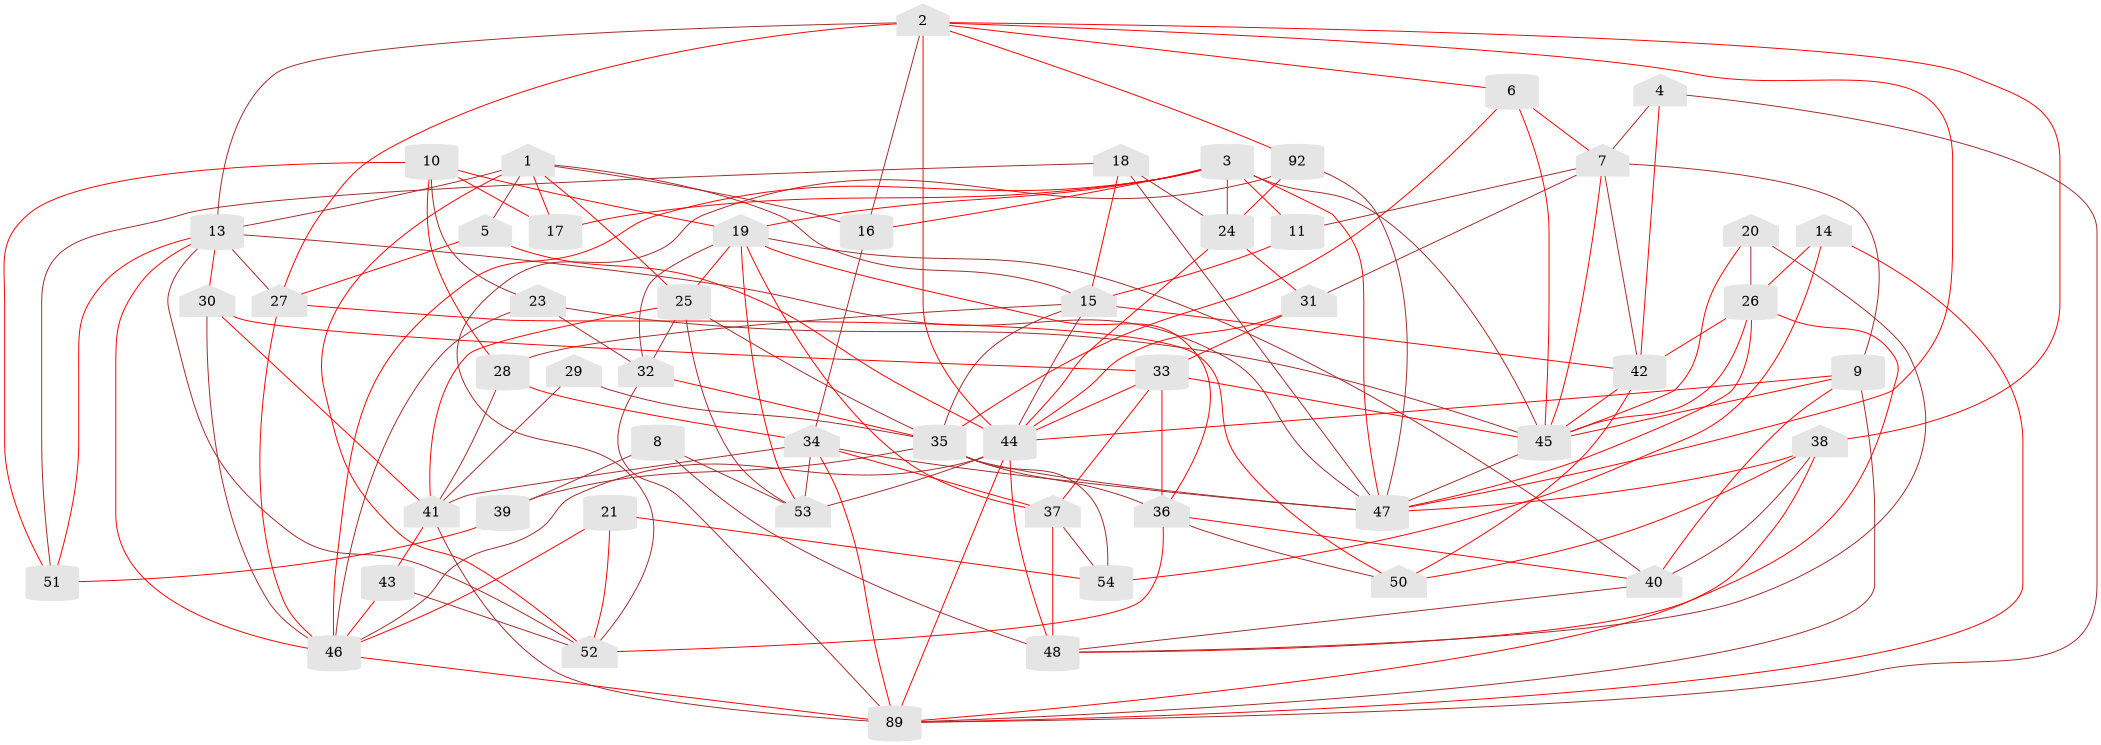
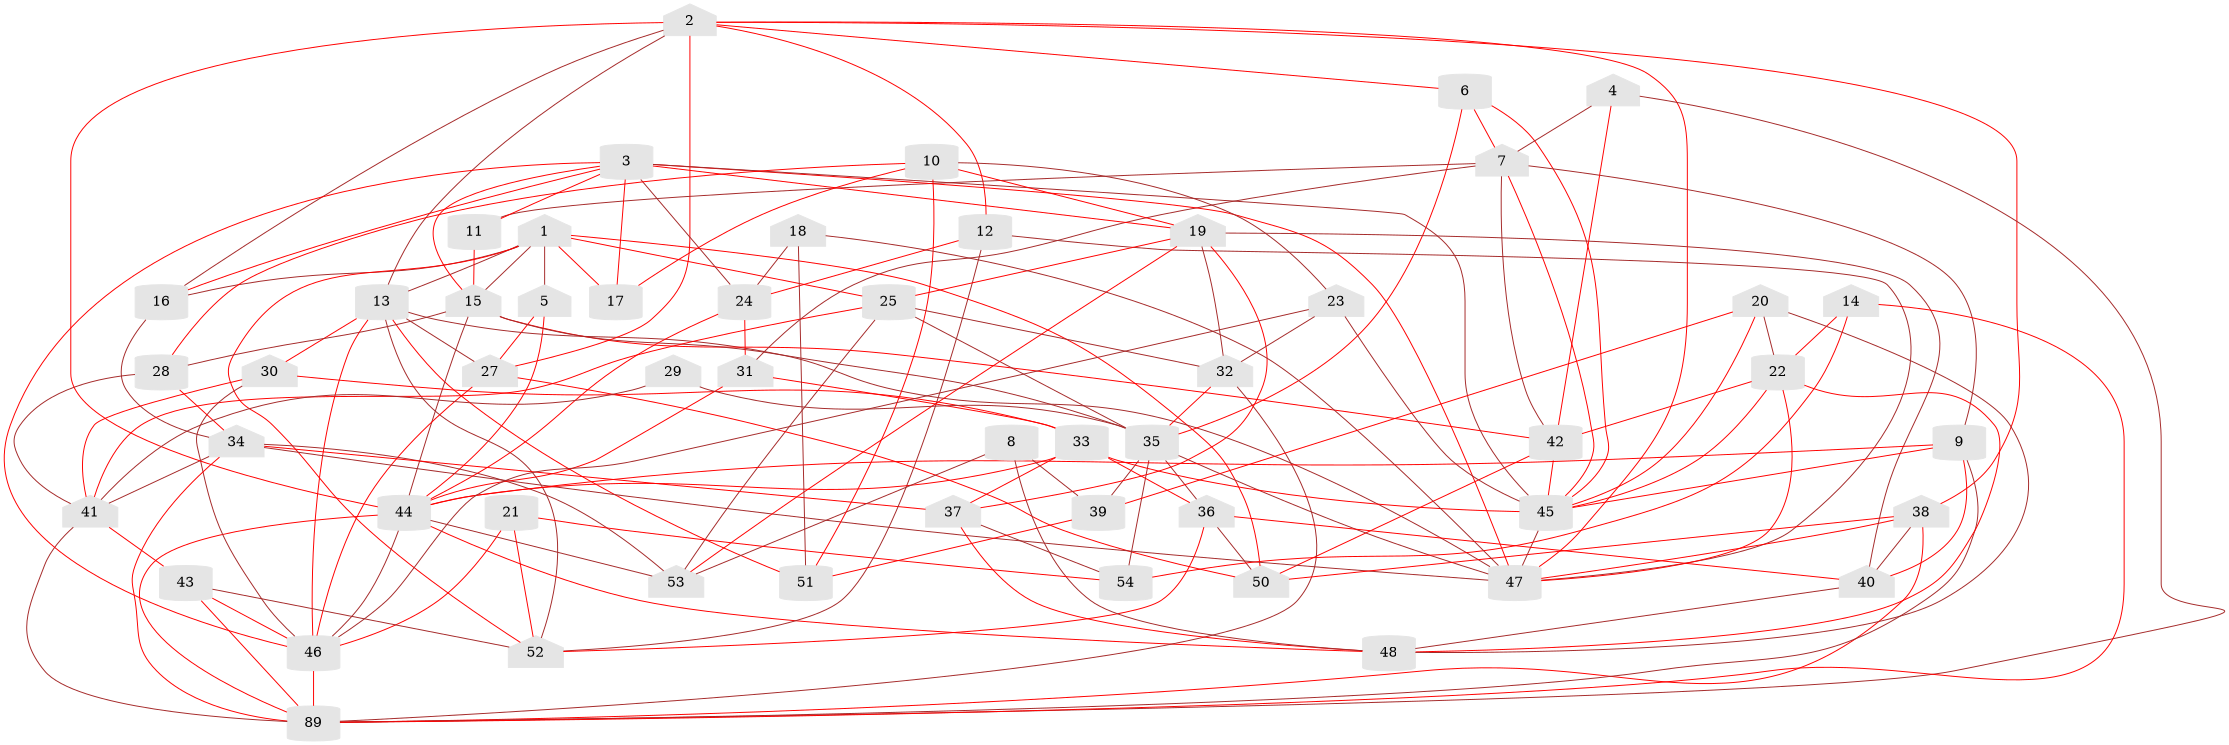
node "92": label "92" -> "12"
edge "18" -- "15": now "3" -- "15"
edge "1" -- "50": added
node "26": label "26" -> "22"
edge "19" -- "36": removed
edge "20" -- "39": added
edge "43" -- "89": added
